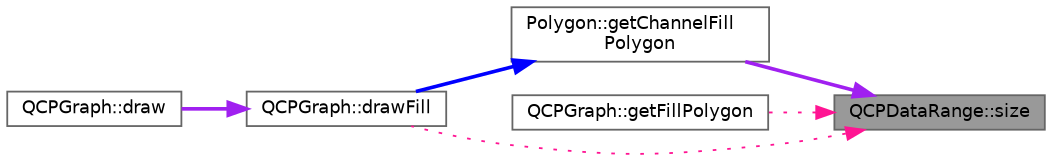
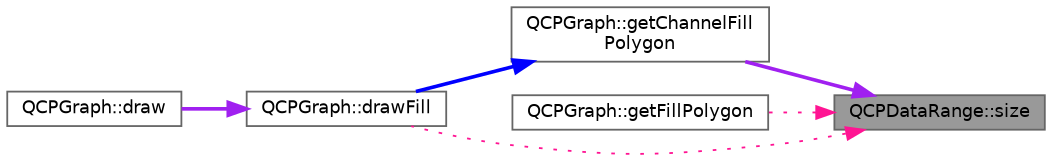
node "Polygon::getChannelFill Polygon": label "Polygon::getChannelFill Polygon" -> "QCPGraph::getChannelFill Polygon"
